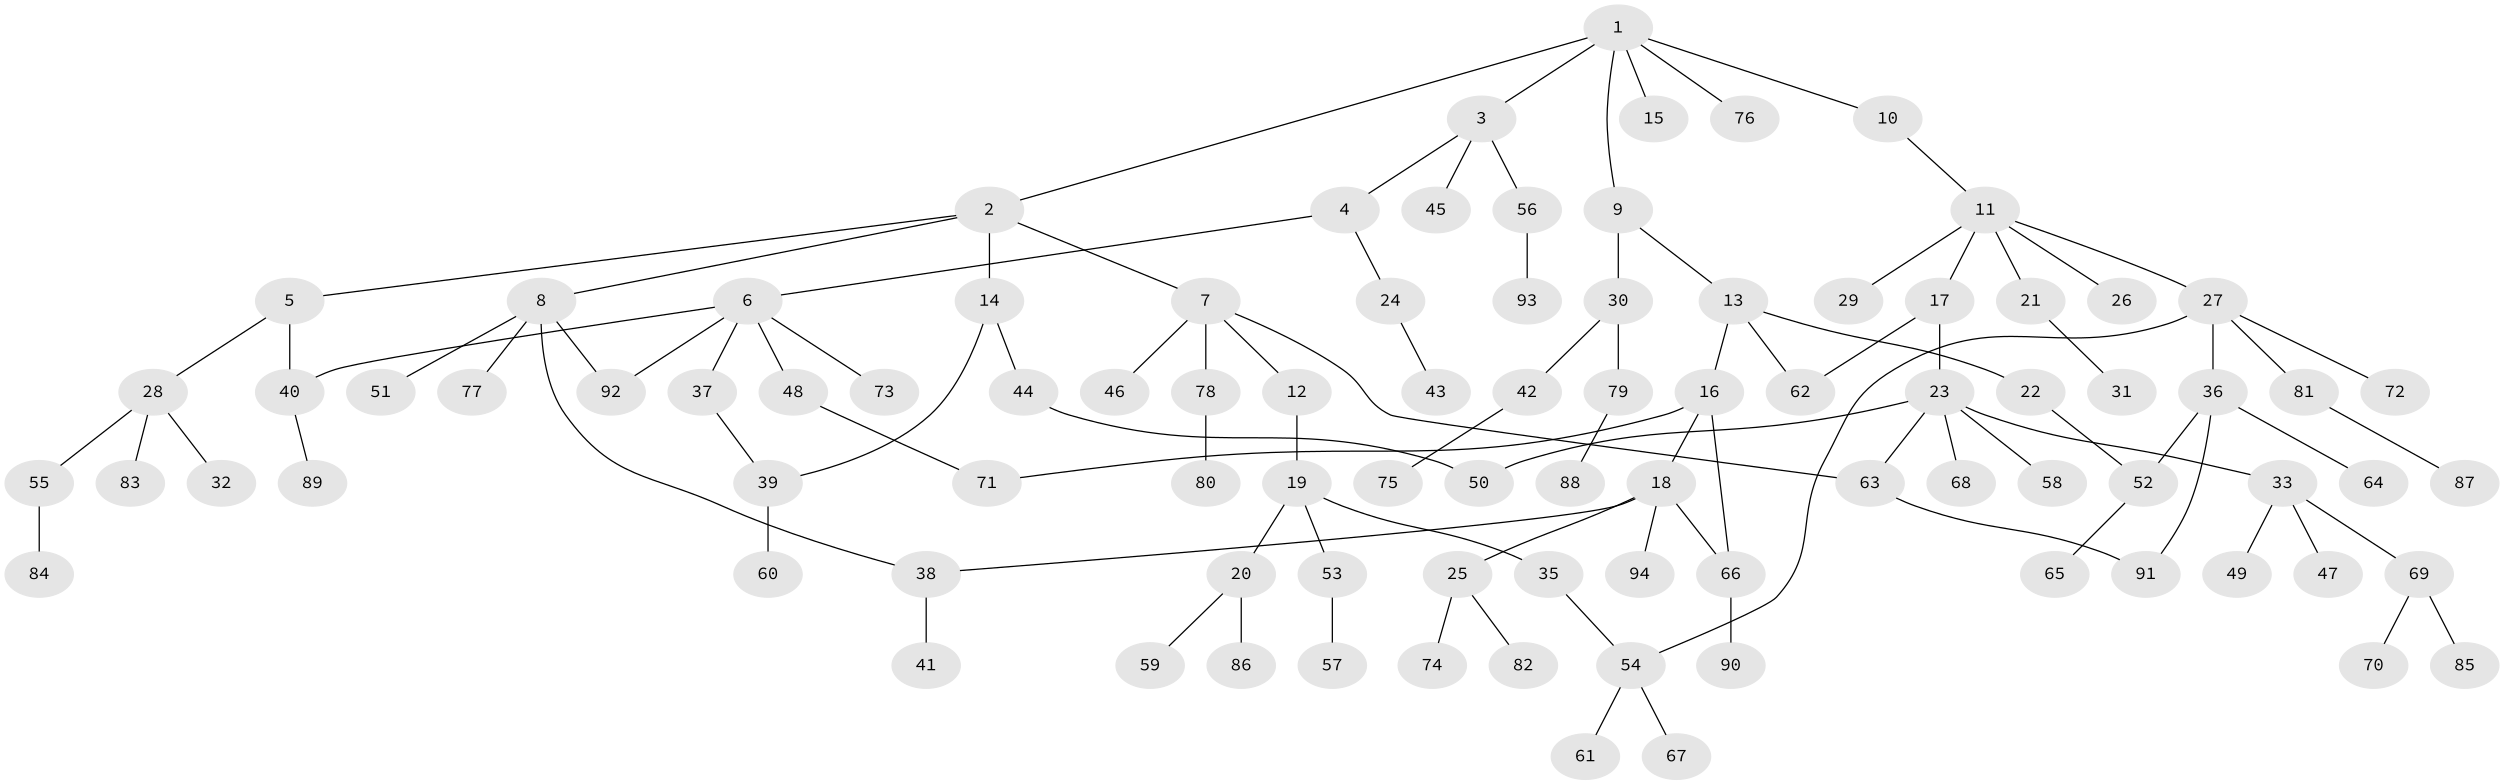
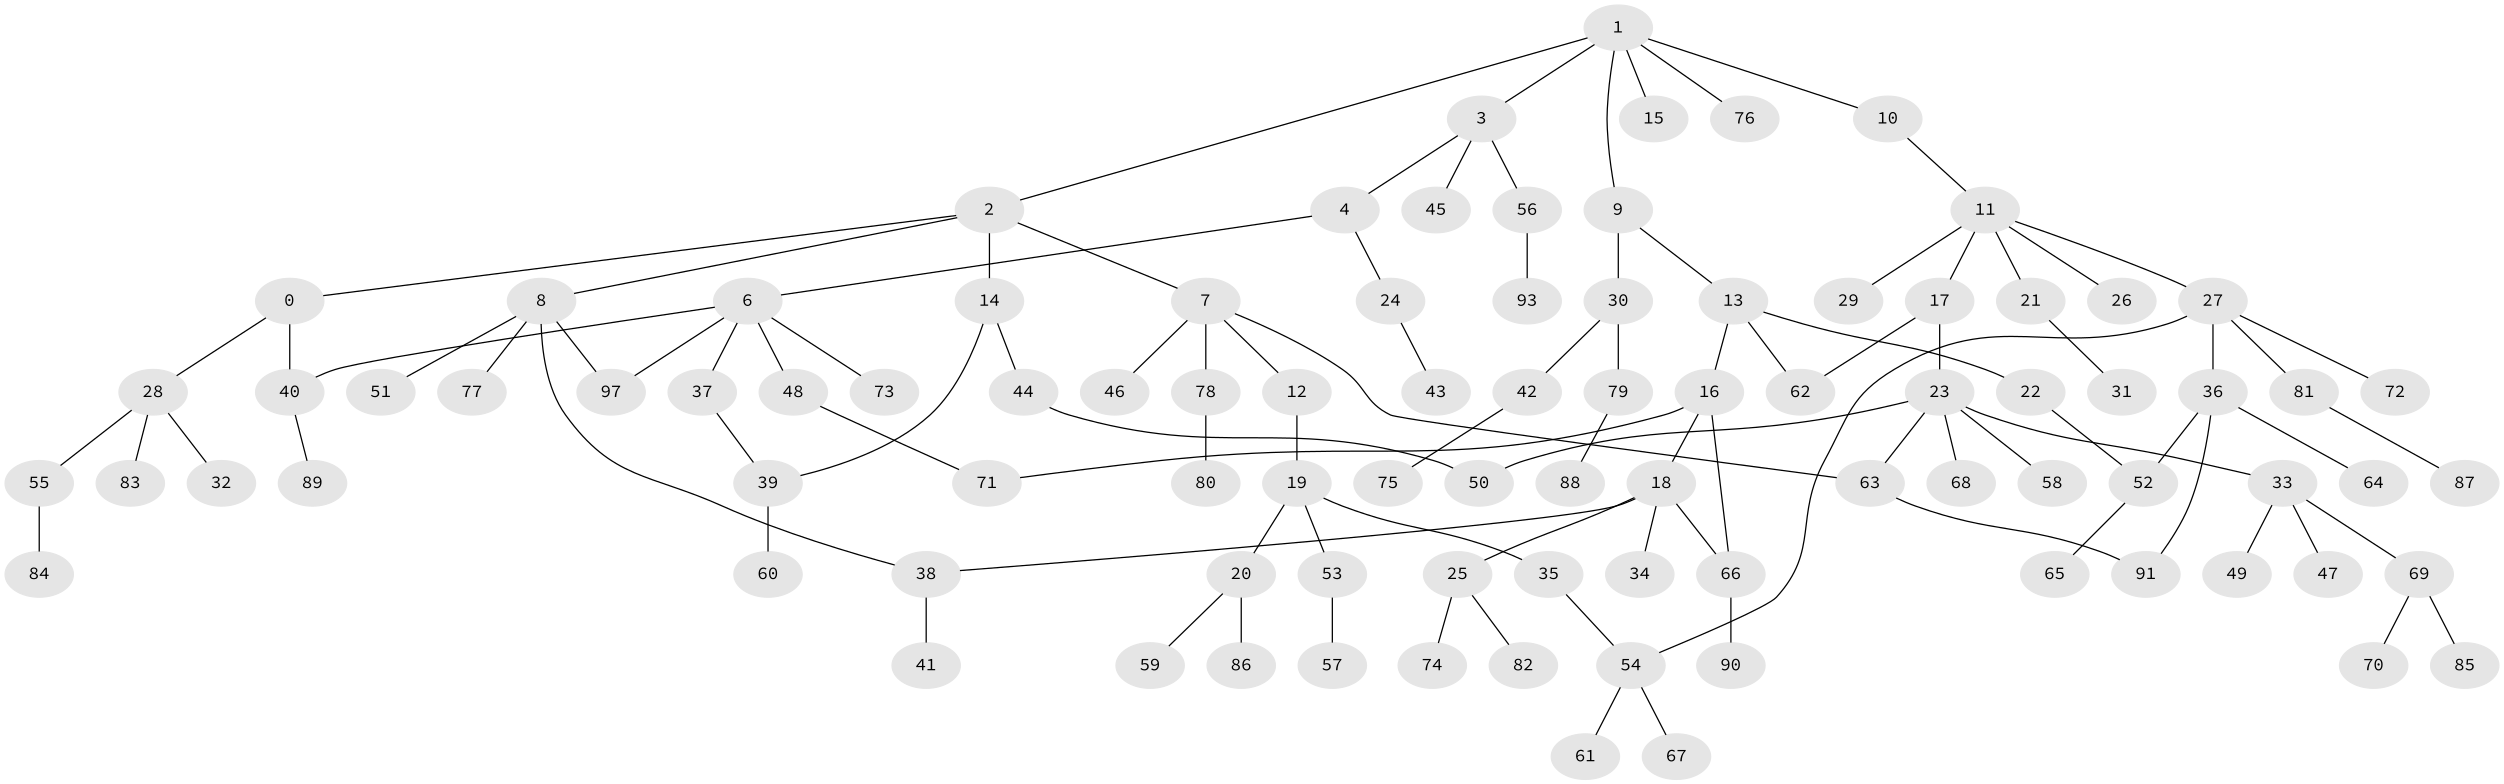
node "5": label "5" -> "0"
node "92": label "92" -> "97"
node "94": label "94" -> "34"
